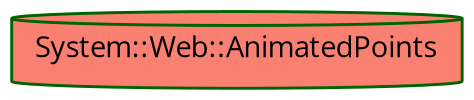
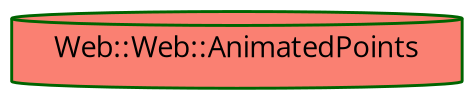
node "System::Web::AnimatedPoints": label "System::Web::AnimatedPoints" -> "Web::Web::AnimatedPoints"
